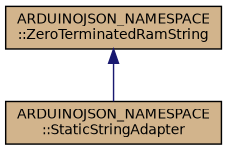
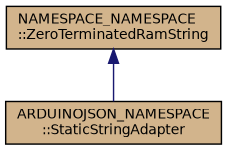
node "ARDUINOJSON_NAMESPACE ::ZeroTerminatedRamString": label "ARDUINOJSON_NAMESPACE ::ZeroTerminatedRamString" -> "NAMESPACE_NAMESPACE ::ZeroTerminatedRamString"
